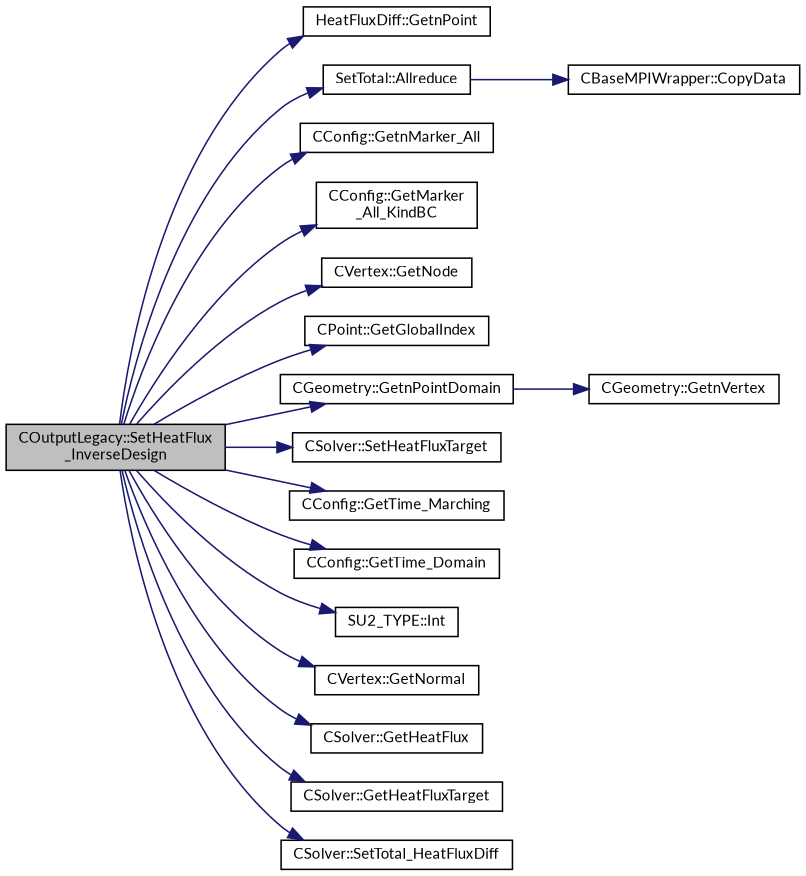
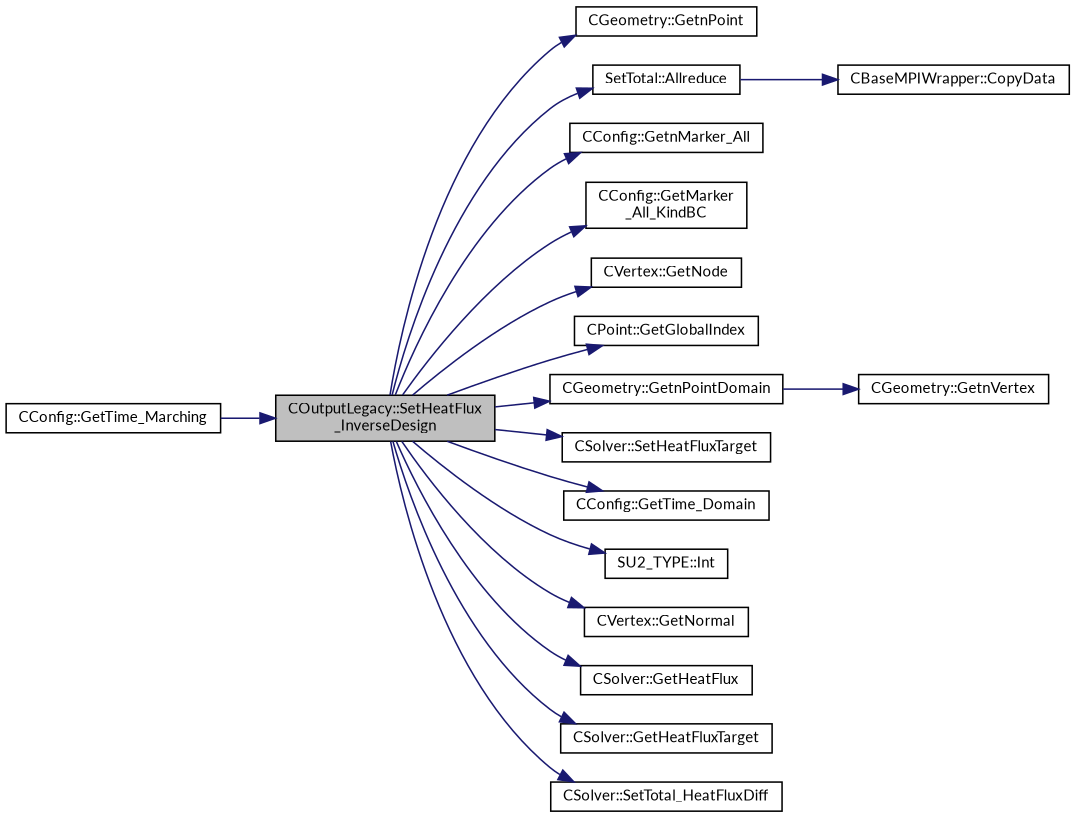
node "HeatFluxDiff::GetnPoint": label "HeatFluxDiff::GetnPoint" -> "CGeometry::GetnPoint"
edge "COutputLegacy::SetHeatFlux _InverseDesign" -> "CConfig::GetTime_Marching": reversed
